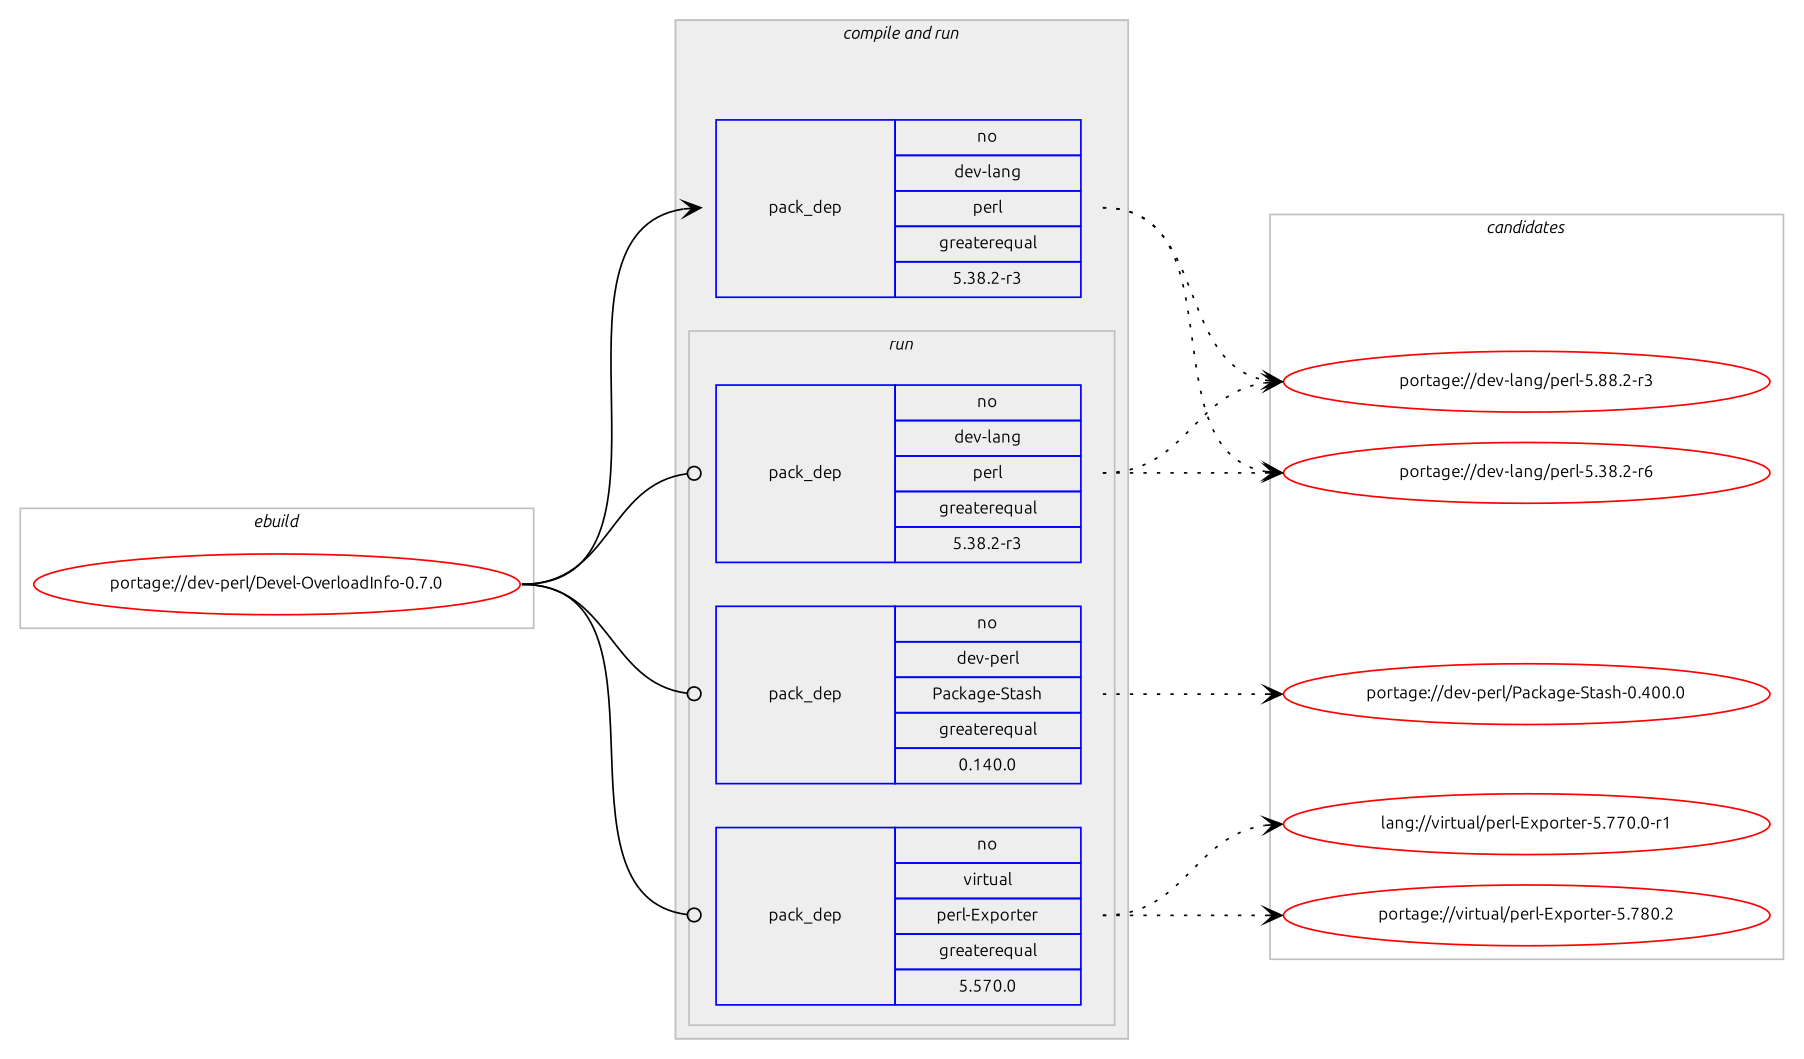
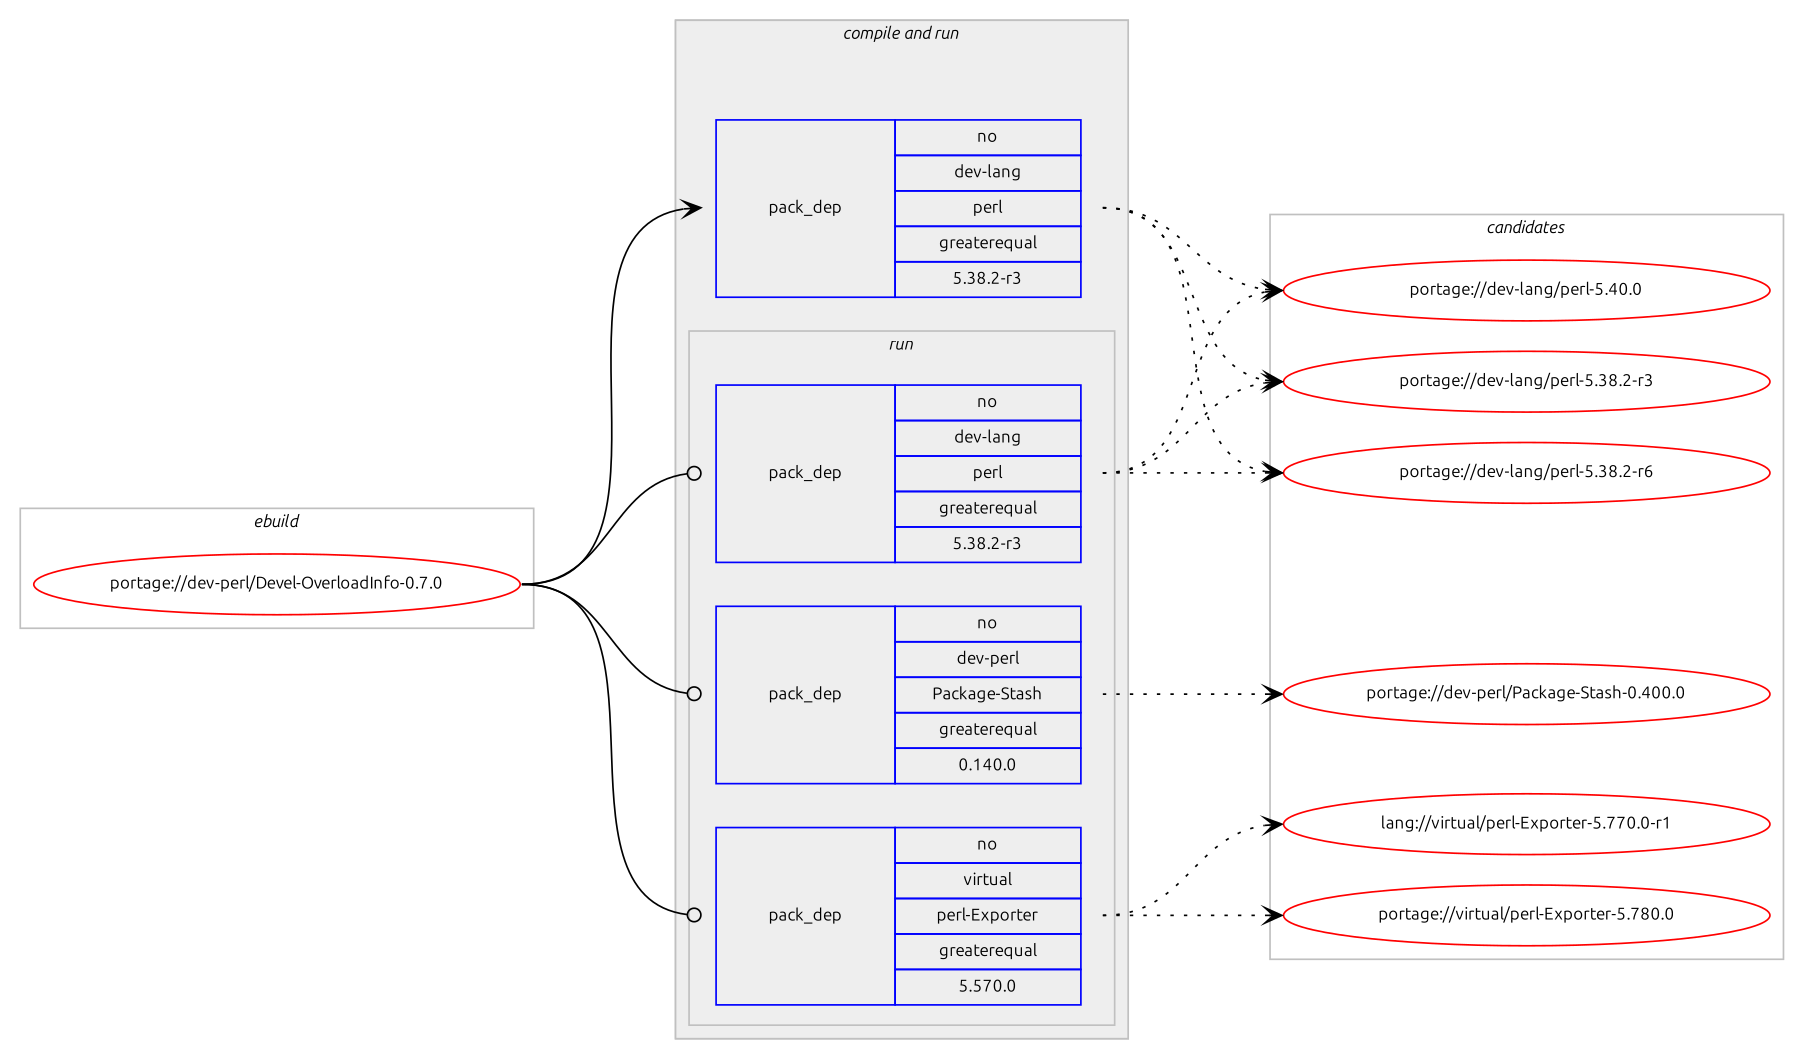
node "portage://dev-lang/perl-5.40.0": added
node "portage://dev-lang/perl-5.88.2-r3": label "portage://dev-lang/perl-5.88.2-r3" -> "portage://dev-lang/perl-5.38.2-r3"
node "portage://virtual/perl-Exporter-5.780.2": label "portage://virtual/perl-Exporter-5.780.2" -> "portage://virtual/perl-Exporter-5.780.0"
